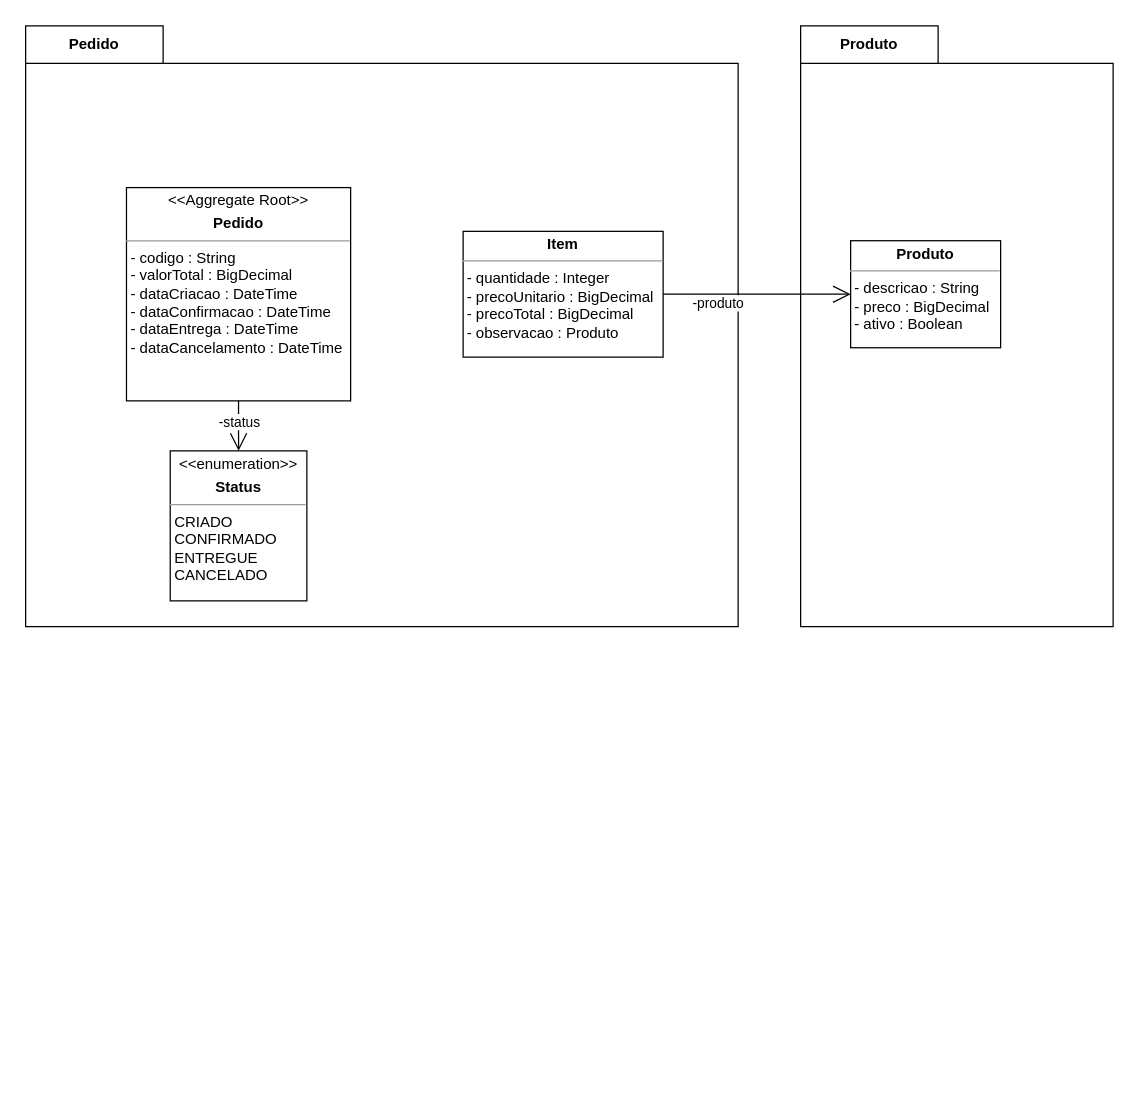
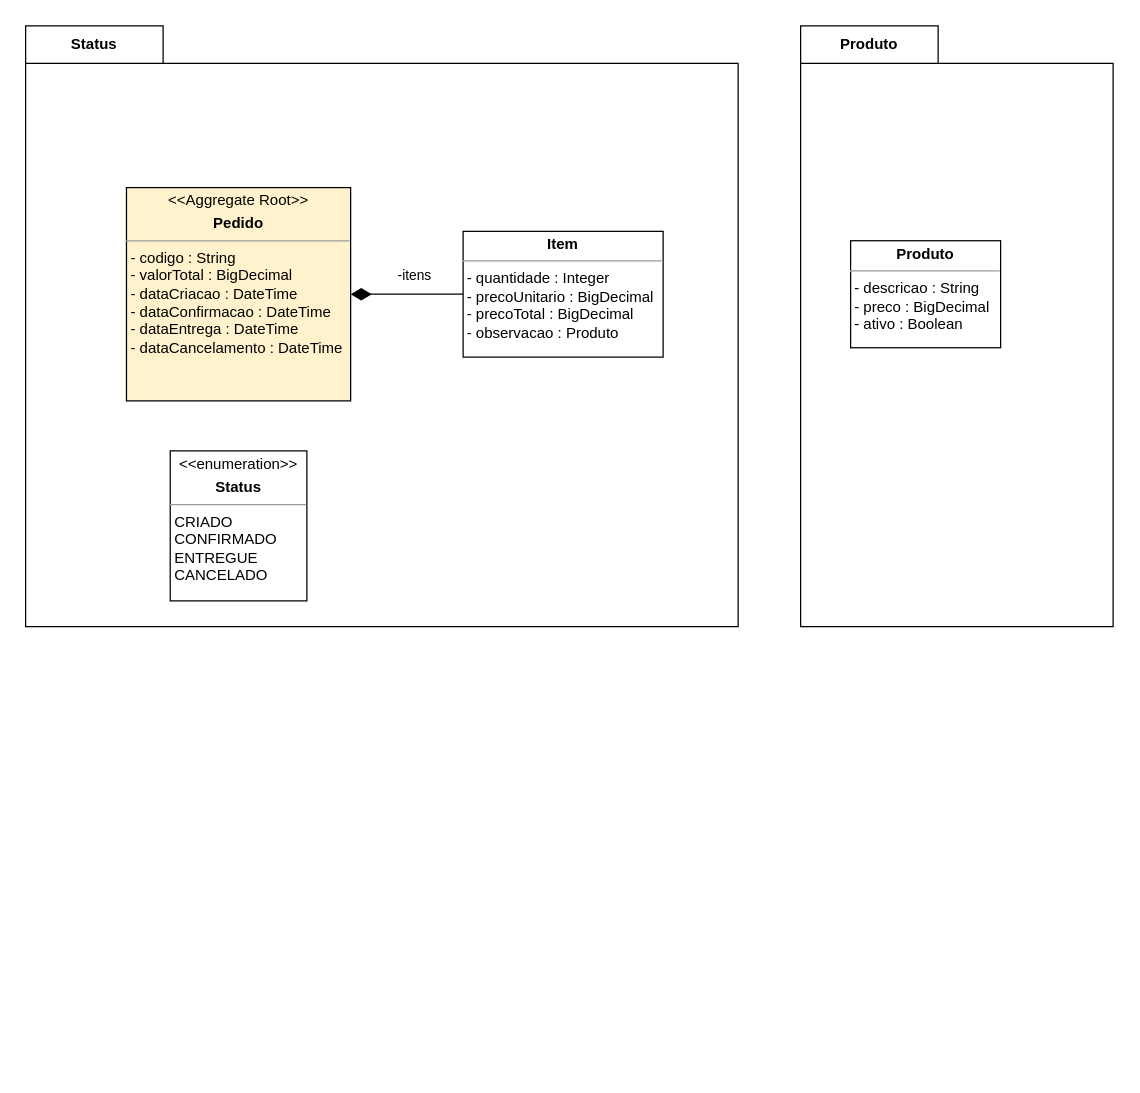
node "Pedido": label "Pedido" -> "Status"
node "<<Aggregate Root>> Pedido - codigo : String - valorTotal : BigDecimal - dataCriacao : DateTime - dataConfirmacao : DateTime - dataEntrega : DateTime - dataCancelamento : DateTime": fillcolor #ffffff -> #fff2cc
edge "Item - quantidade : Integer - precoUnitario : BigDecimal - precoTotal : BigDecimal - observacao : Produto" -> "<<Aggregate Root>> Pedido - codigo : String - valorTotal : BigDecimal - dataCriacao : DateTime - dataConfirmacao : DateTime - dataEntrega : DateTime - dataCancelamento : DateTime": added, label "-itens"
edge "Item - quantidade : Integer - precoUnitario : BigDecimal - precoTotal : BigDecimal - observacao : Produto" -> "Produto - descricao : String - preco : BigDecimal - ativo : Boolean": removed, label "-produto"
edge "<<Aggregate Root>> Pedido - codigo : String - valorTotal : BigDecimal - dataCriacao : DateTime - dataConfirmacao : DateTime - dataEntrega : DateTime - dataCancelamento : DateTime" -> "<<enumeration>> Status CRIADO CONFIRMADO ENTREGUE CANCELADO": removed, label "-status"
